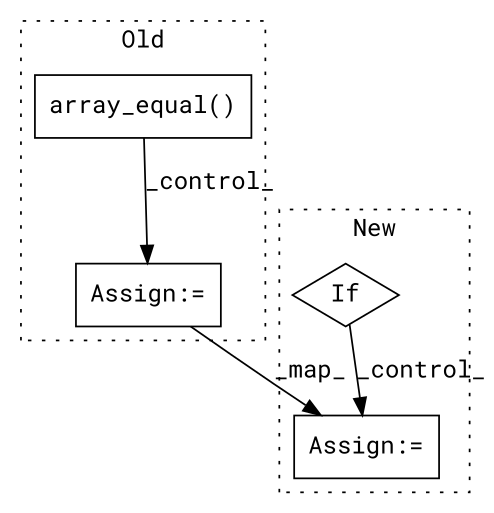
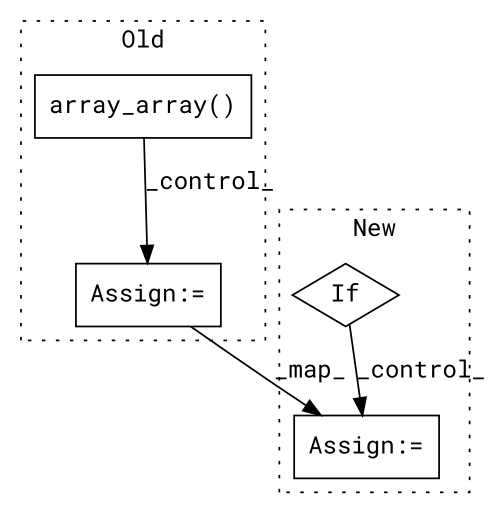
node "array_equal()": label "array_equal()" -> "array_array()"
